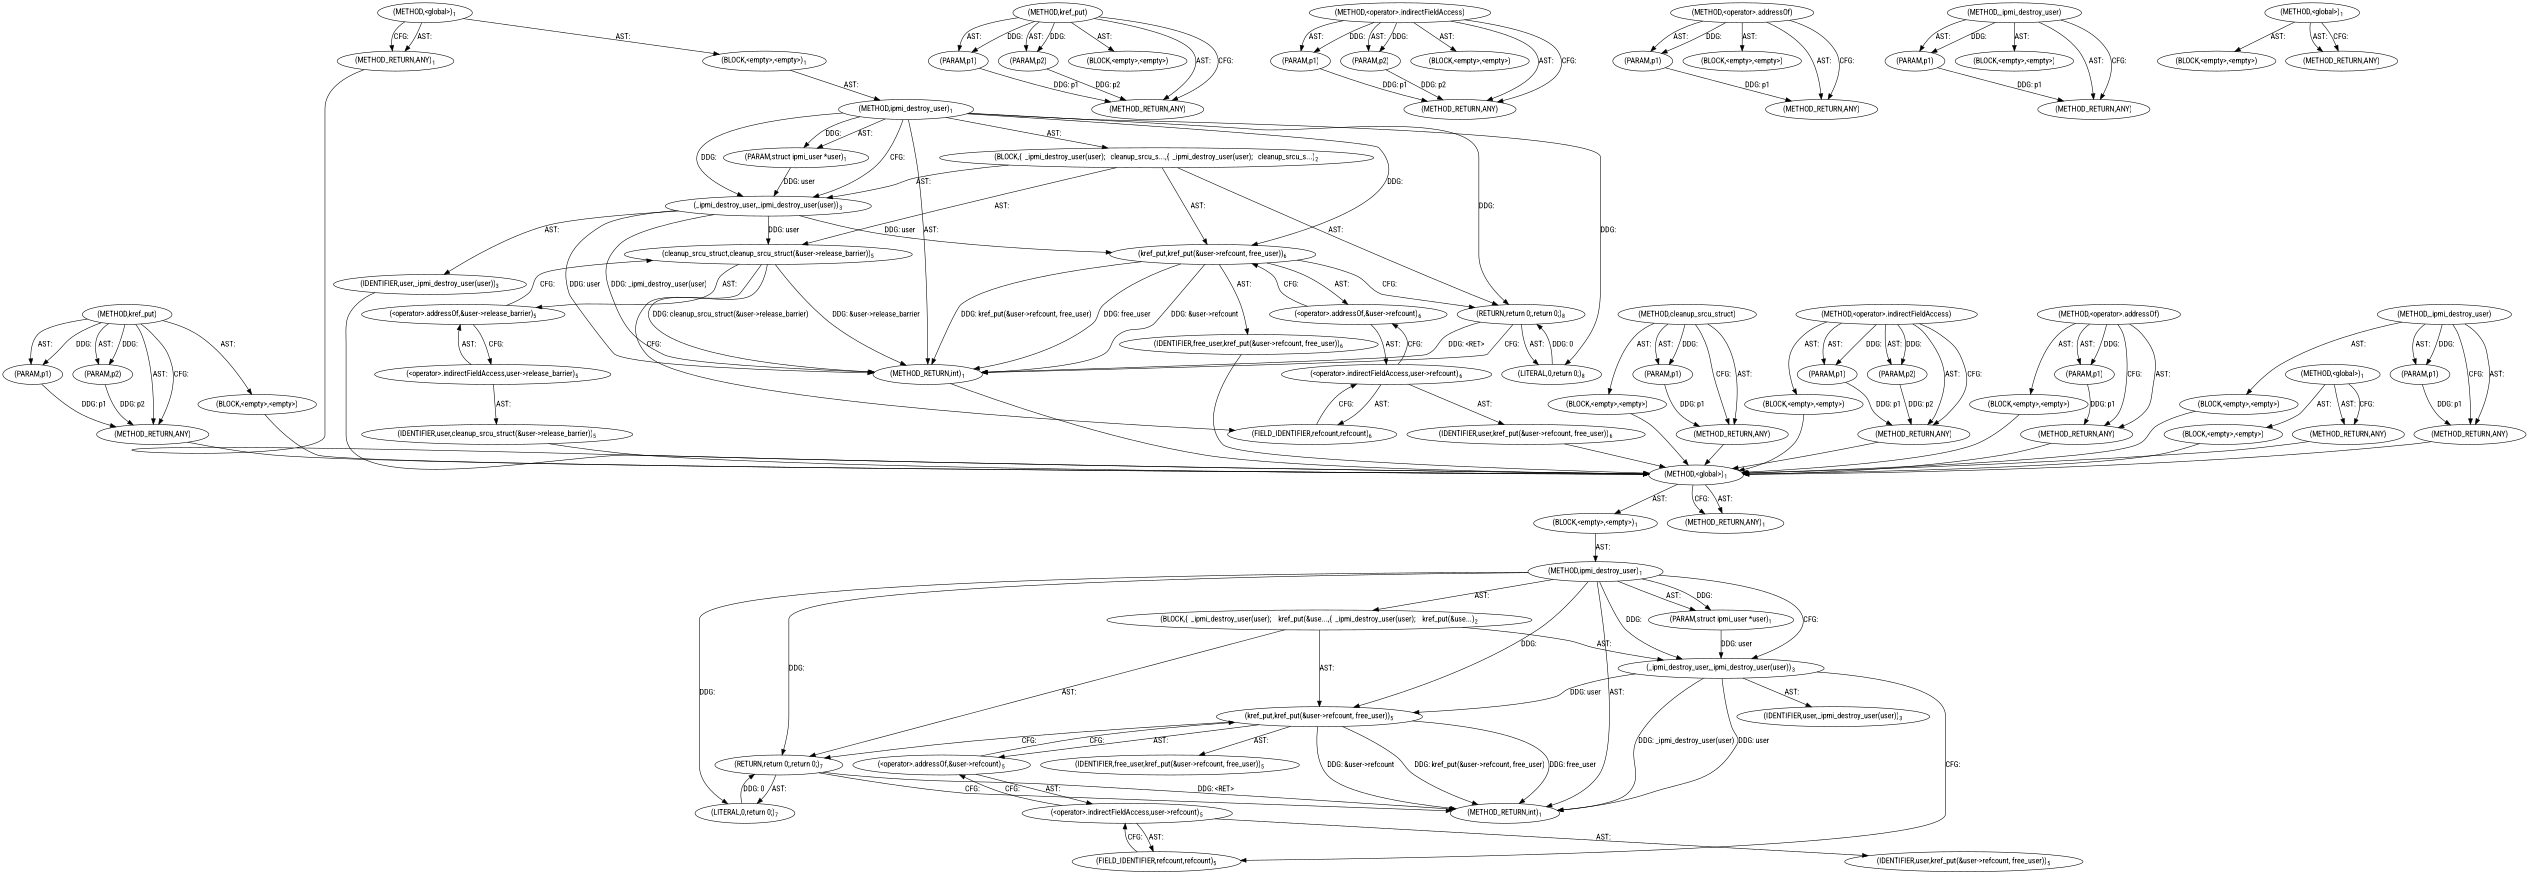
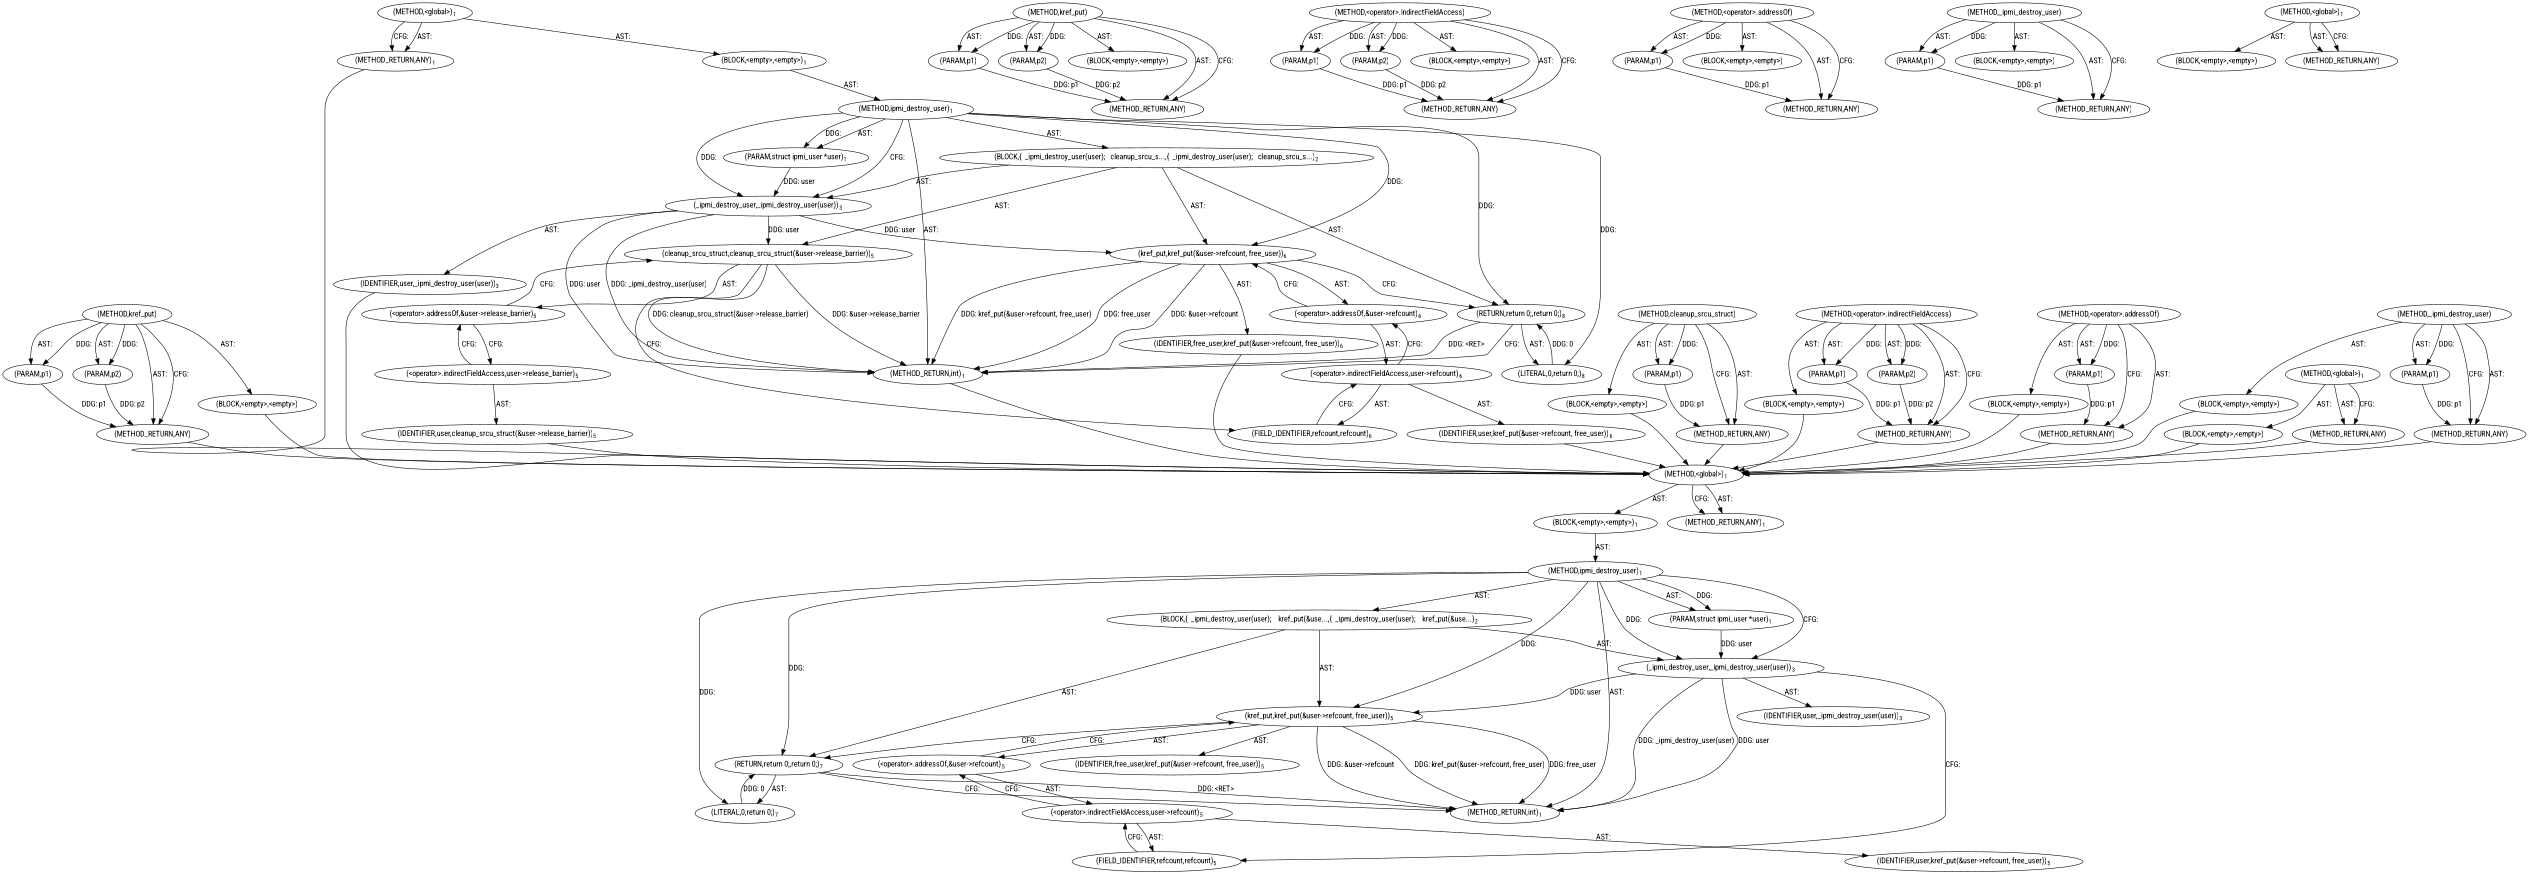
edge "(<operator>.indirectFieldAccess,user->release_barrier)" -> "(<operator>.addressOf,&user->release_barrier)": label "AST: " -> "CFG: "
